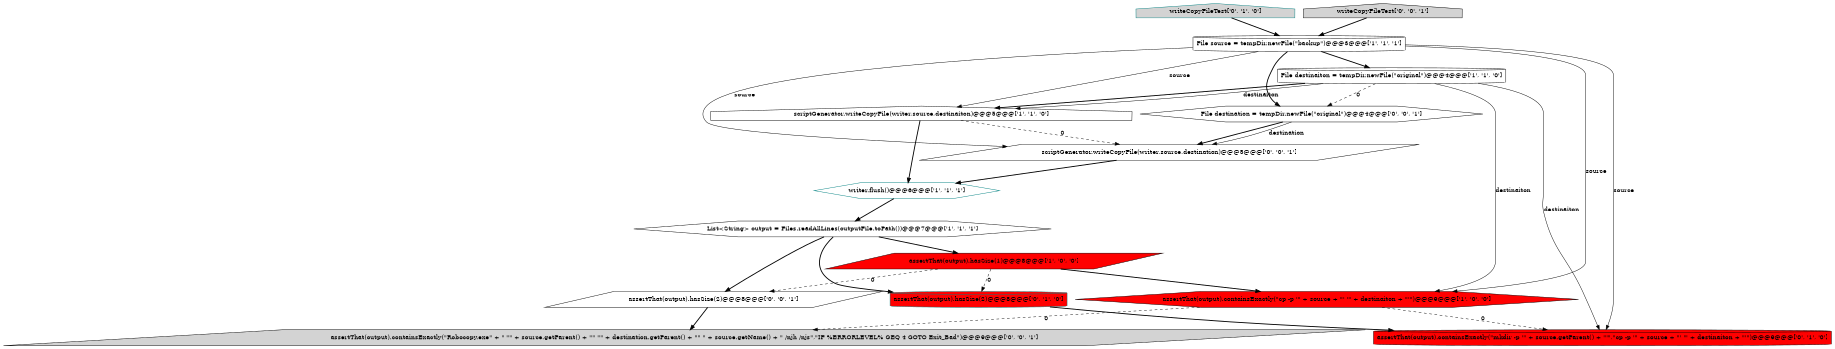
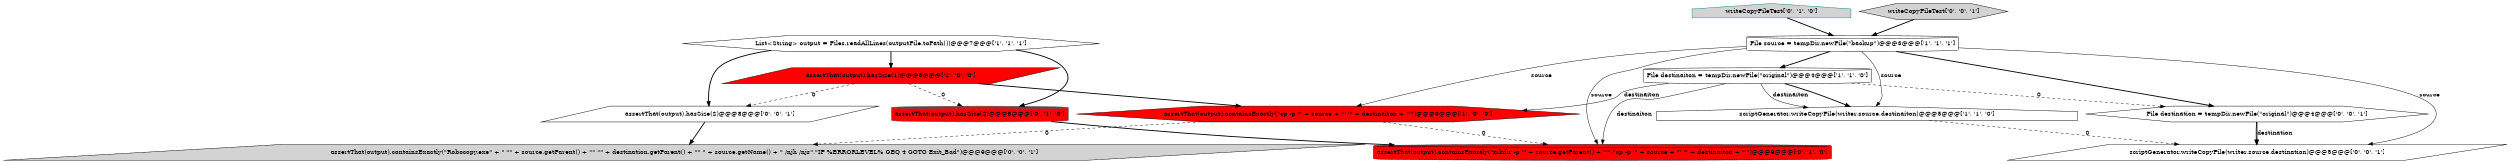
node "writeCopyFileTest['0', '0', '1']": shape house -> hexagon
node "writer.flush()@@@6@@@['1', '1', '1']": removed
